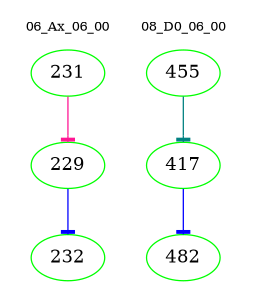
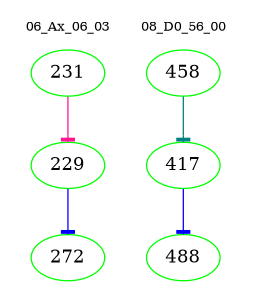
cluster "06_Ax_06_00": label "06_Ax_06_00" -> "06_Ax_06_03"
cluster "08_D0_06_00": label "08_D0_06_00" -> "08_D0_56_00"
node "455": label "455" -> "458"
node "232": label "232" -> "272"
node "482": label "482" -> "488"
